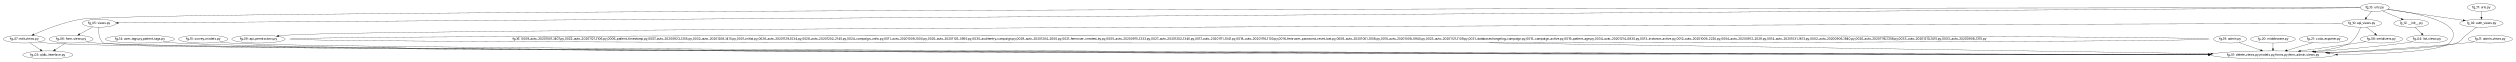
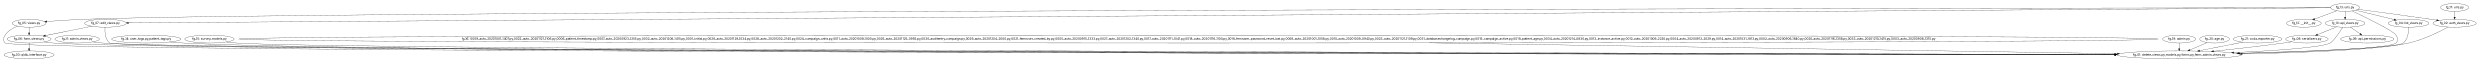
edge "fg_12: __init__.py" -> "fg_04: list_views.py": now "fg_13: urls.py" -> "fg_04: list_views.py"
node "fg_20: middleware.py": label "fg_20: middleware.py" -> "fg_20: age.py"
edge "fg_07: edit_views.py" -> "fg_03: qldb_interface.py": now "fg_07: edit_views.py" -> "fg_06: form_views.py"
